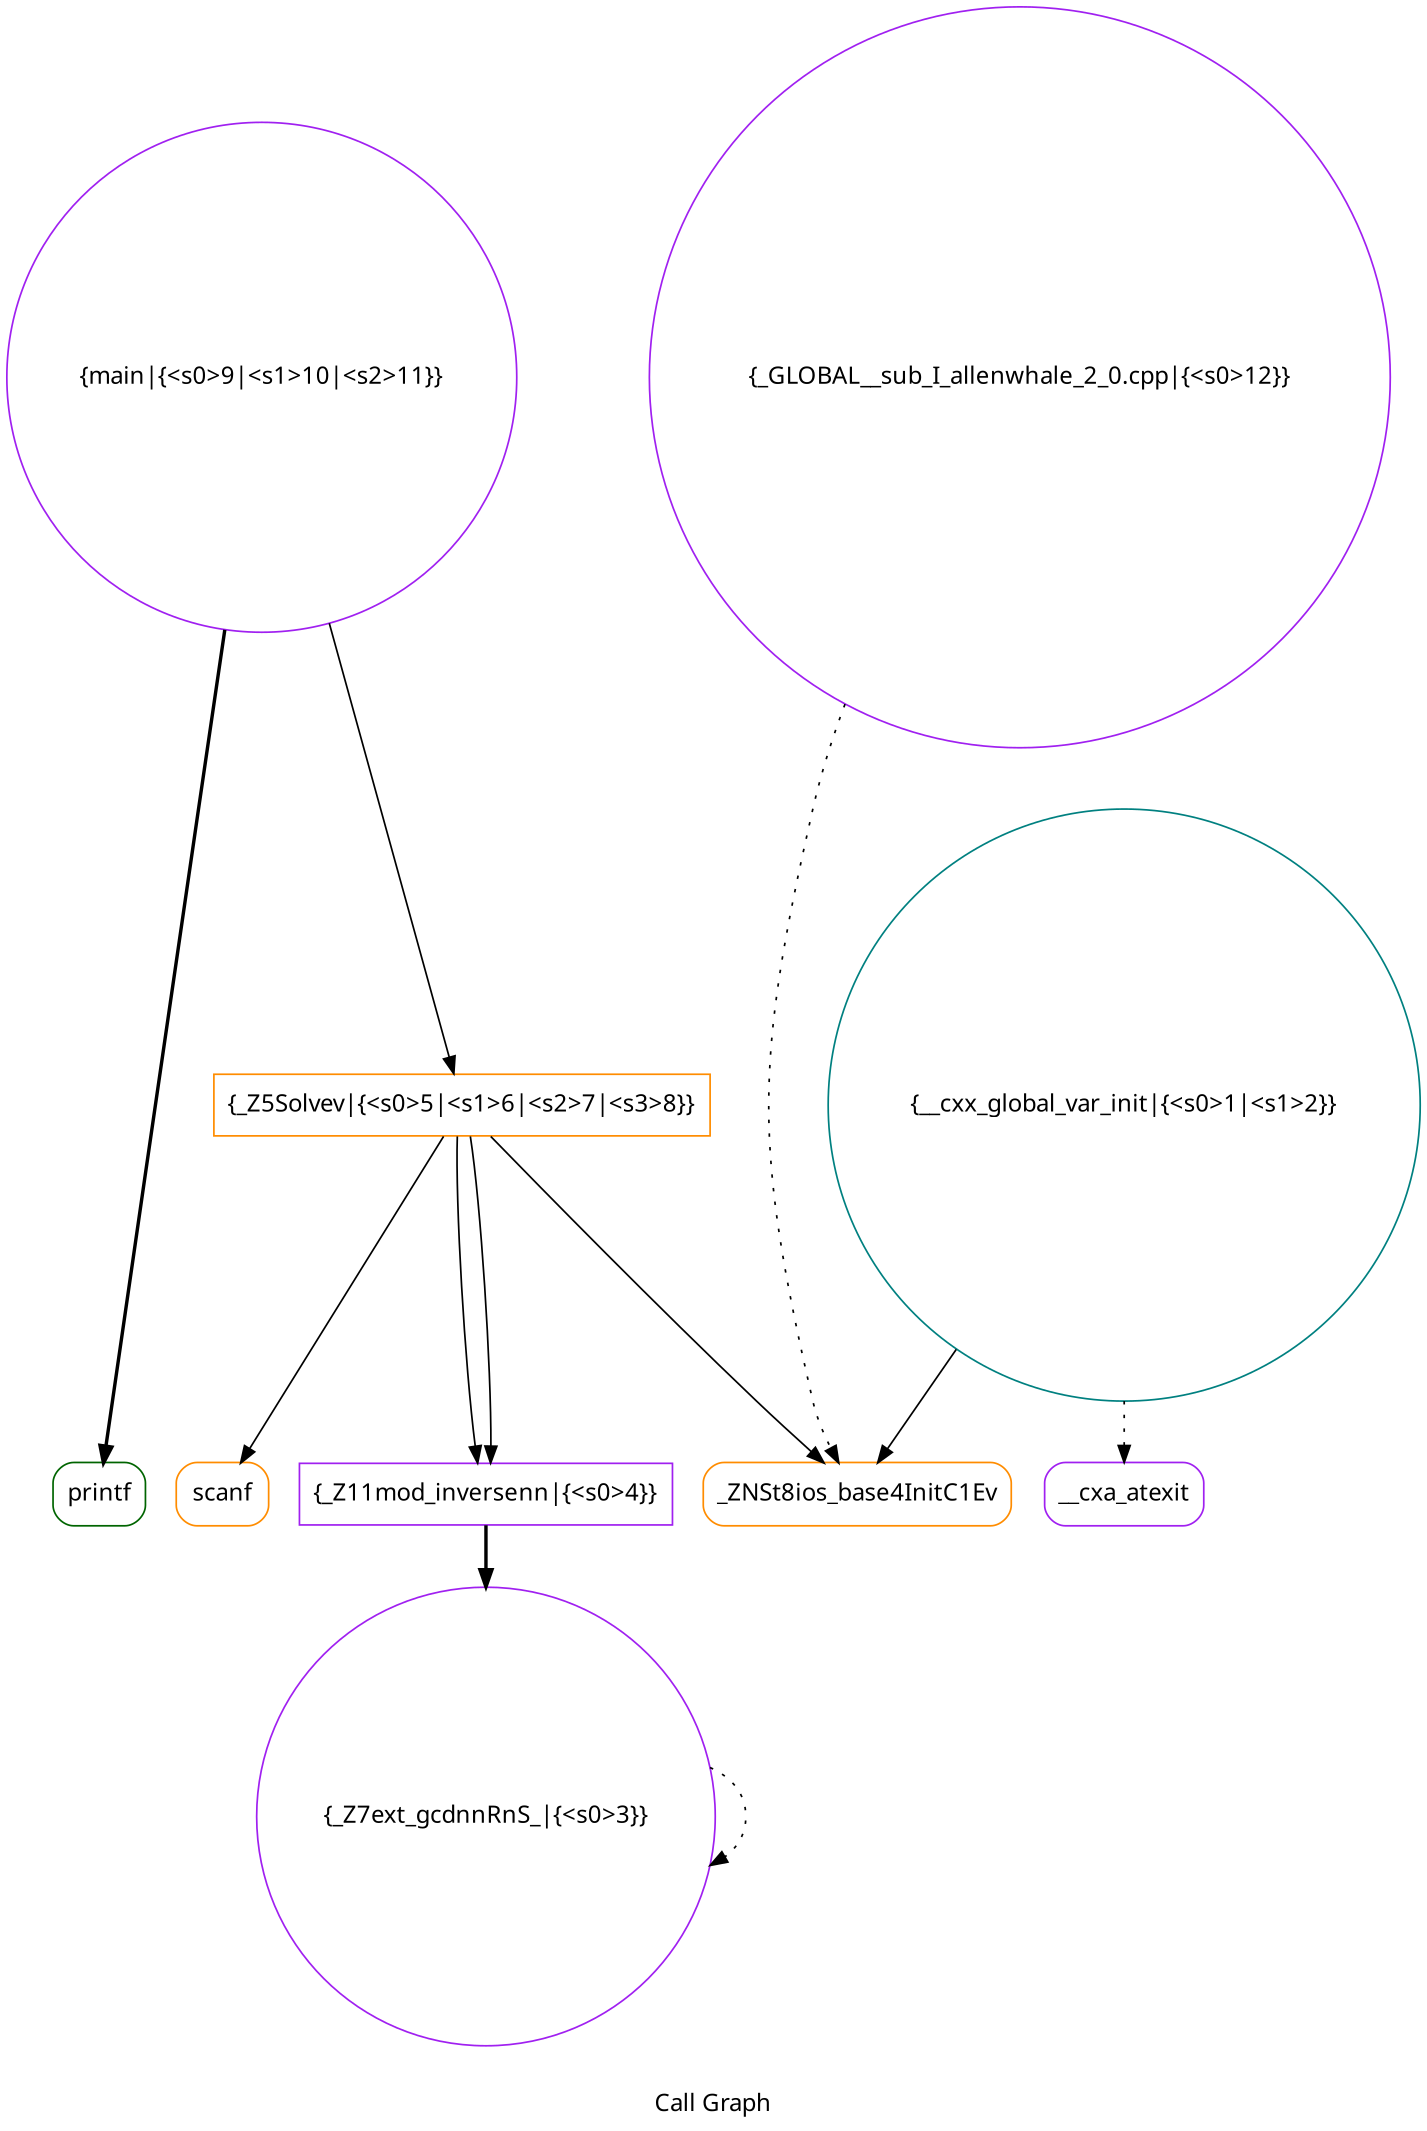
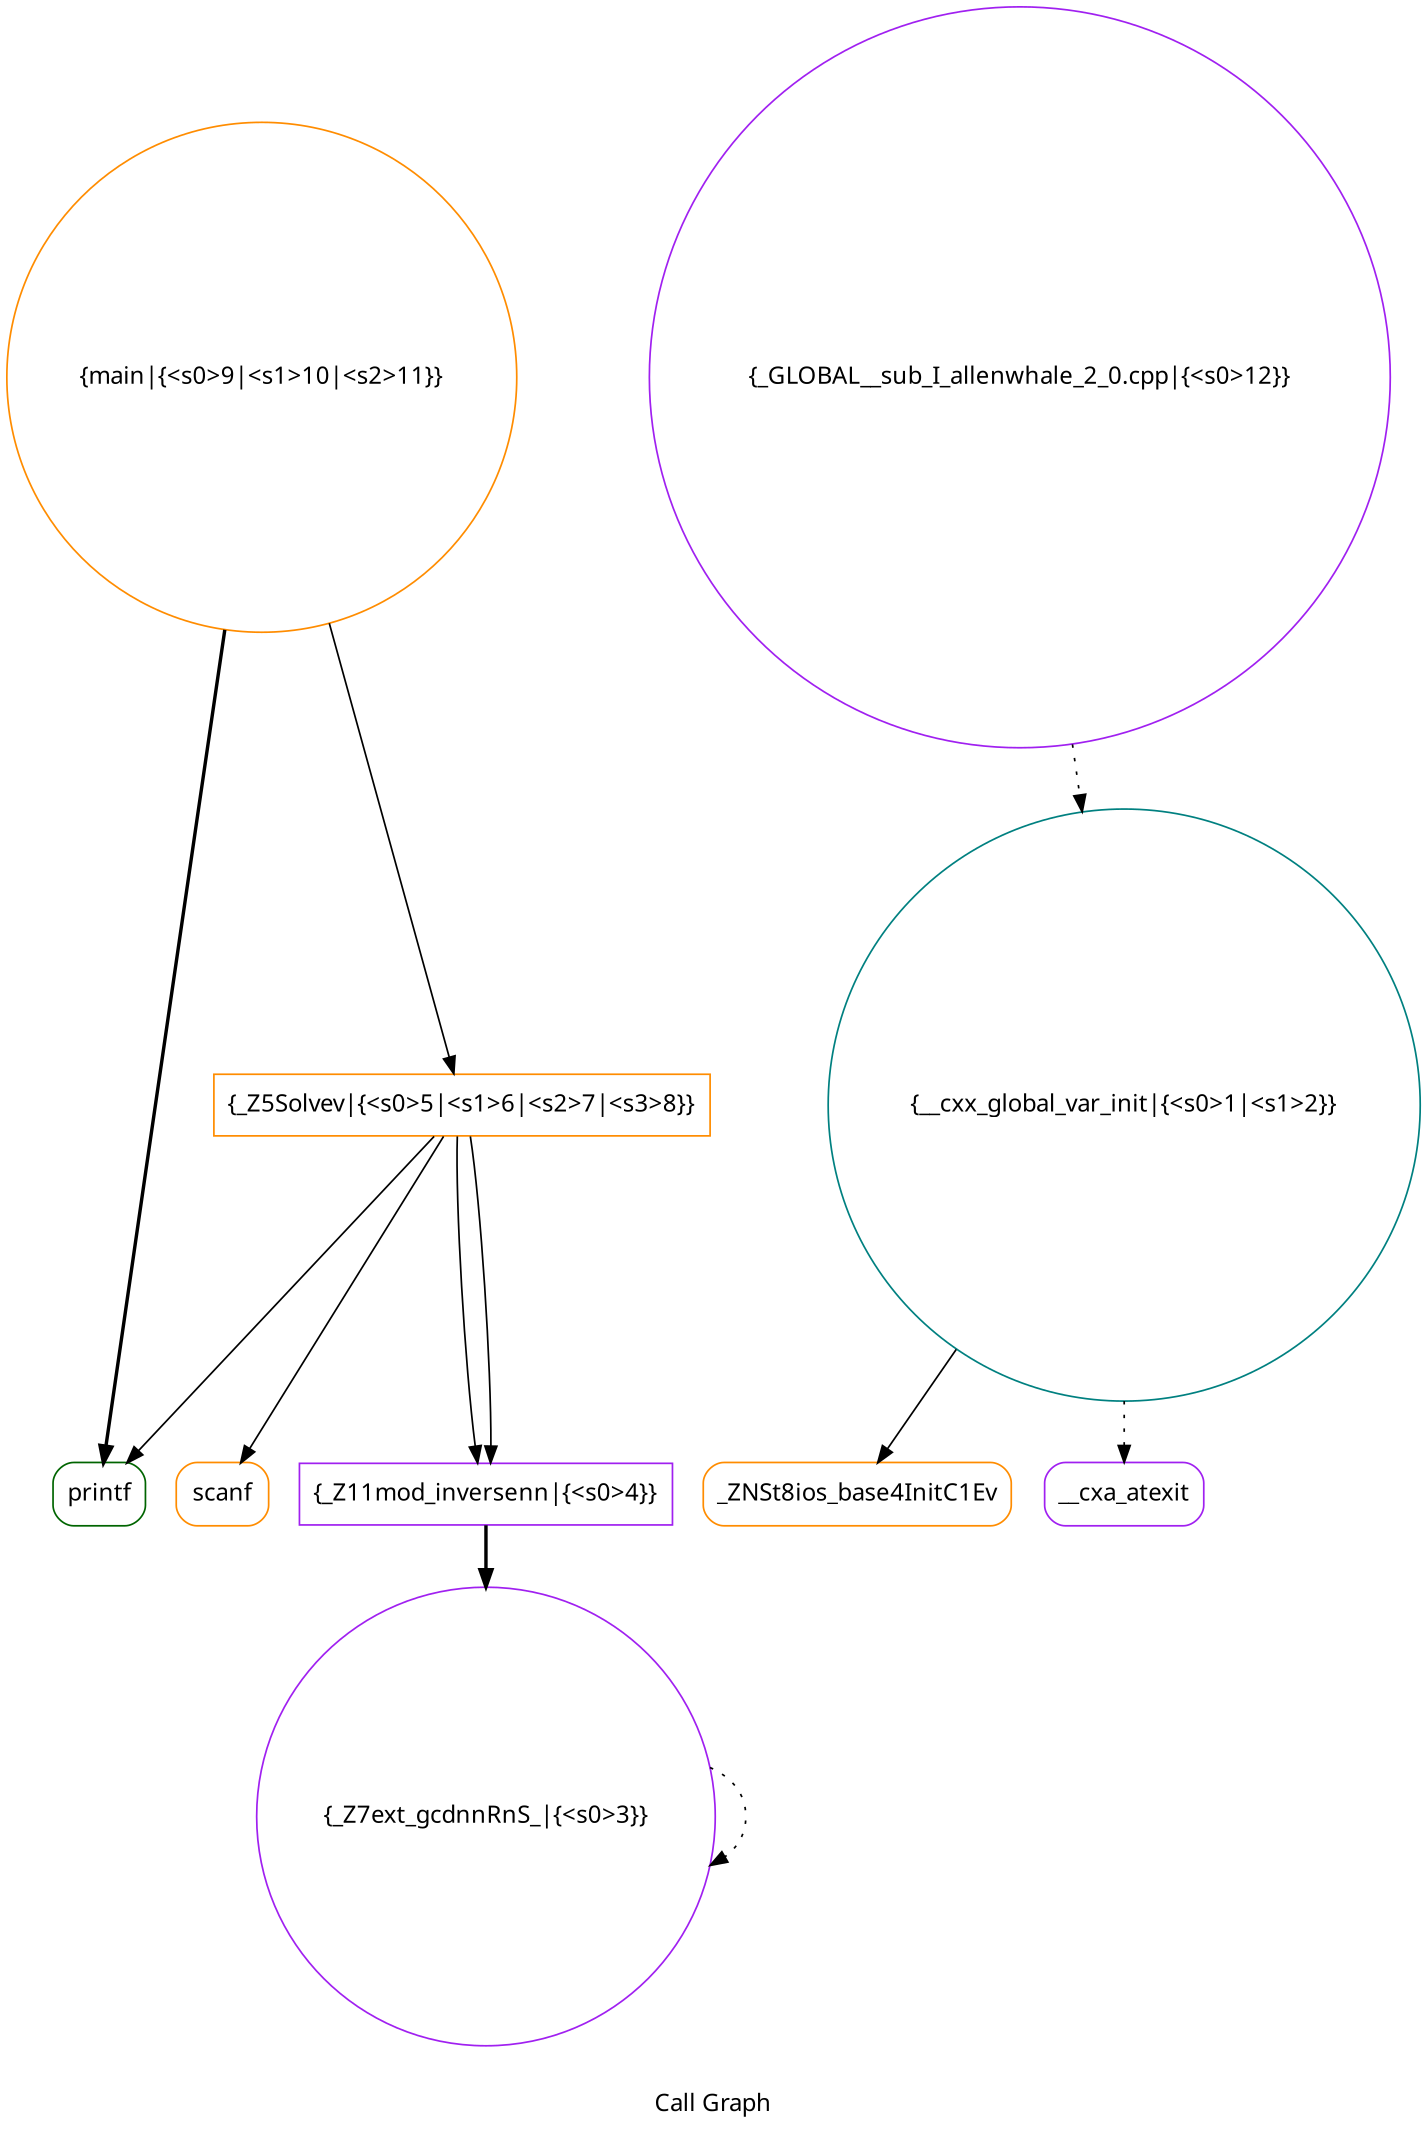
node "{main|{<s0>9|<s1>10|<s2>11}}": color purple -> darkorange
edge "{_GLOBAL__sub_I_allenwhale_2_0.cpp|{<s0>12}}" -> "_ZNSt8ios_base4InitC1Ev": now "{_GLOBAL__sub_I_allenwhale_2_0.cpp|{<s0>12}}" -> "{__cxx_global_var_init|{<s0>1|<s1>2}}"
edge "{_Z5Solvev|{<s0>5|<s1>6|<s2>7|<s3>8}}" -> "_ZNSt8ios_base4InitC1Ev": now "{_Z5Solvev|{<s0>5|<s1>6|<s2>7|<s3>8}}" -> "printf"
